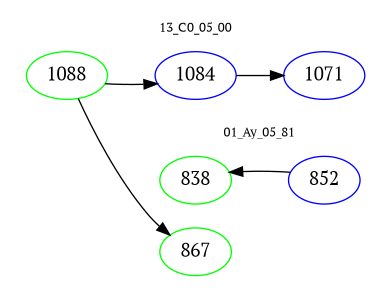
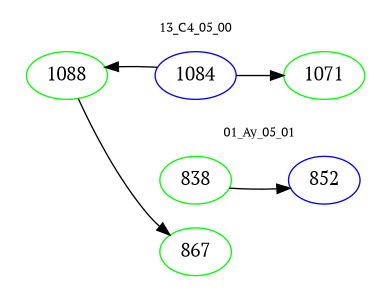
cluster "13_C0_05_00": label "13_C0_05_00" -> "13_C4_05_00"
node "1071": color blue -> green
edge "1088" -> "1084": reversed
cluster "01_Ay_05_81": label "01_Ay_05_81" -> "01_Ay_05_01"
edge "852" -> "838": reversed
